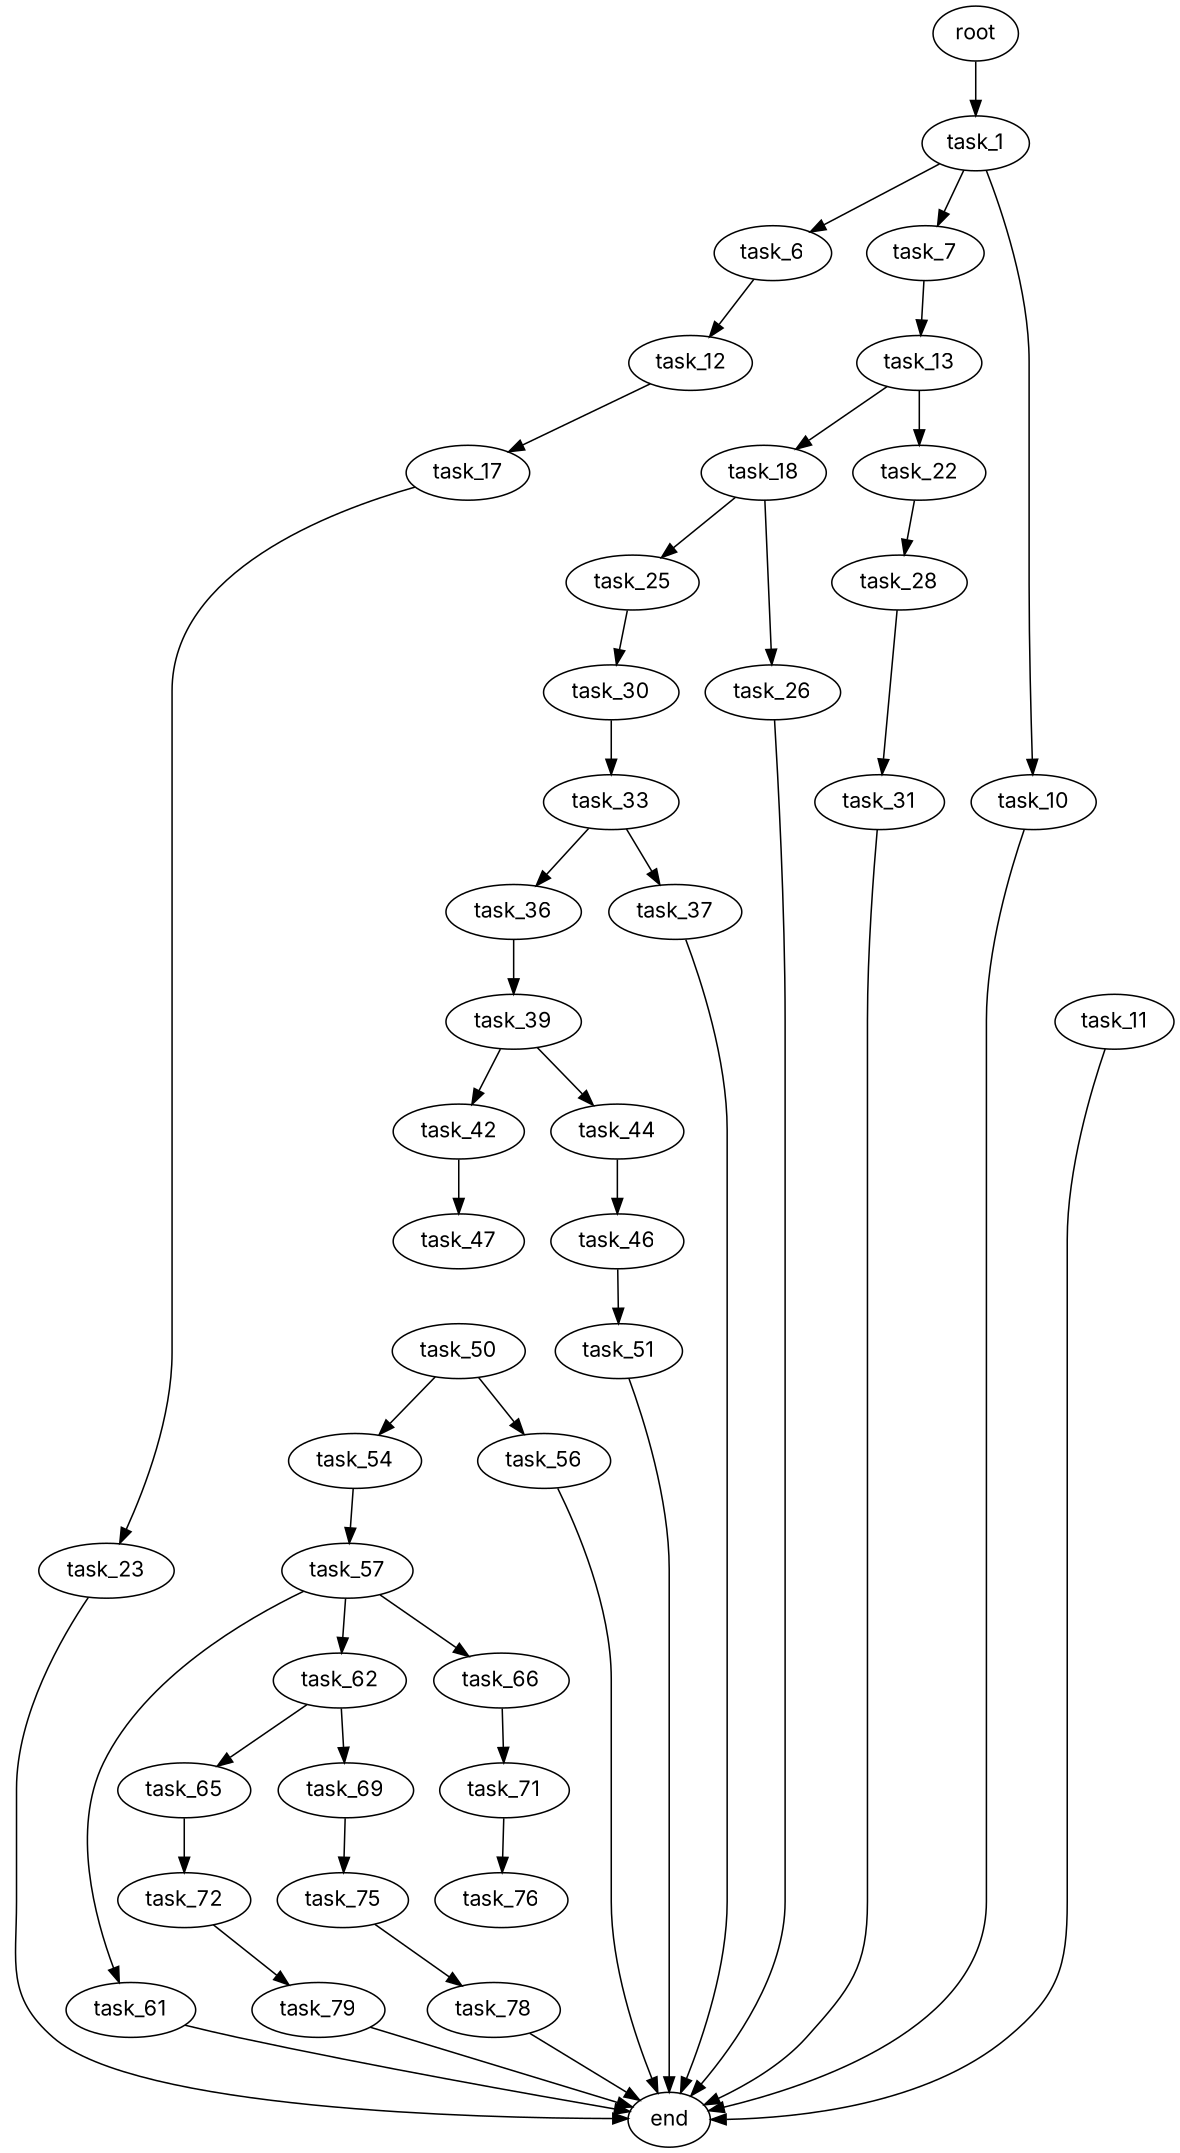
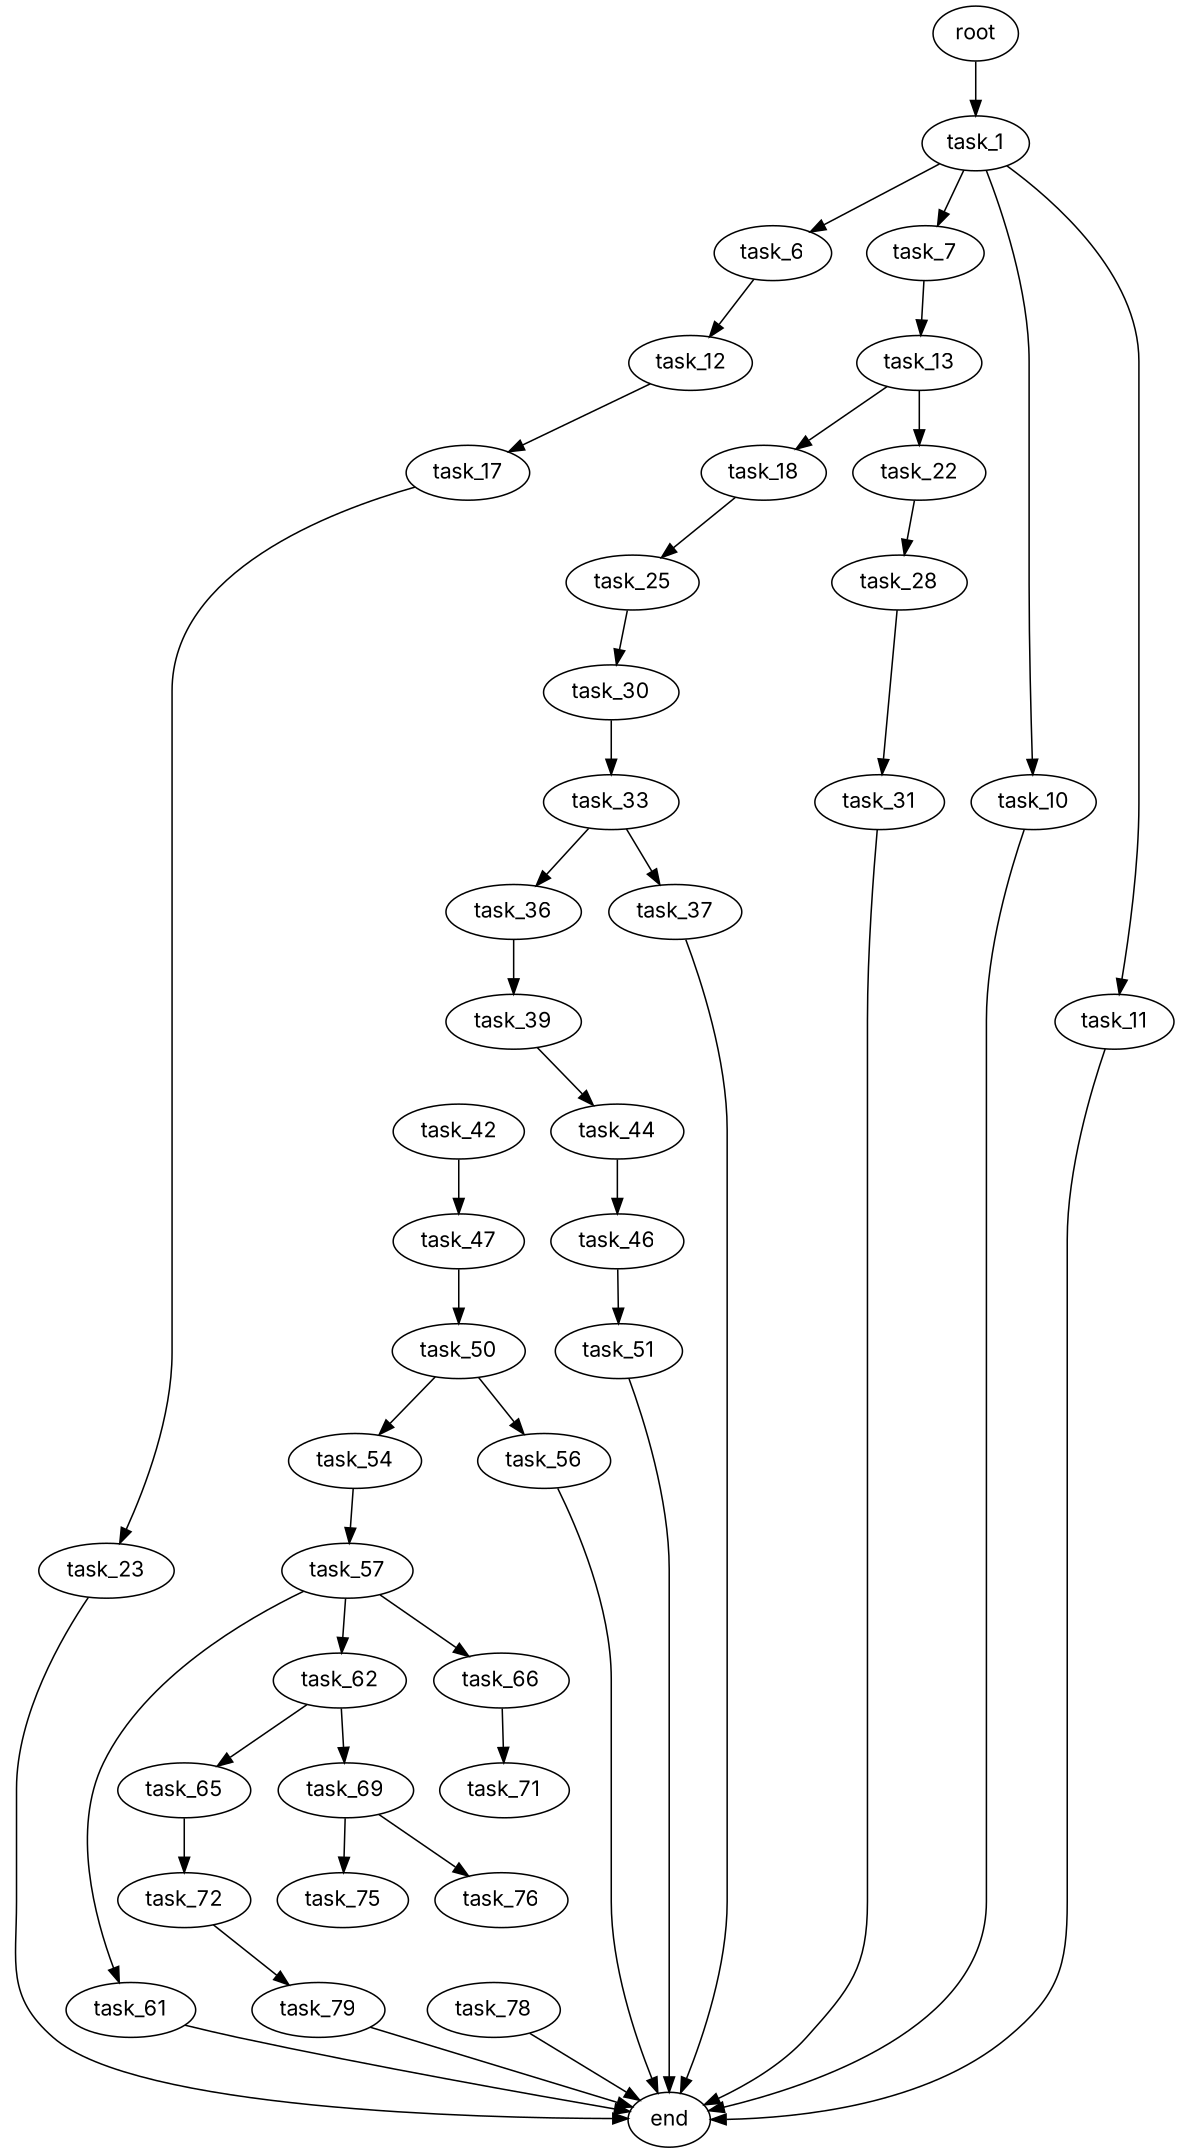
edge "task_1" -> "task_11": added
node "task_26": removed
edge "task_39" -> "task_42": removed
edge "task_47" -> "task_50": added
edge "task_71" -> "task_76": now "task_69" -> "task_76"
edge "task_75" -> "task_78": removed
